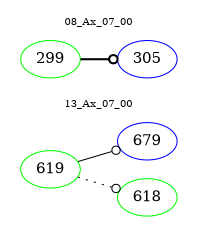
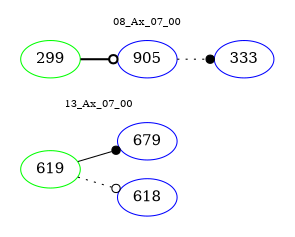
node "305": label "305" -> "905"
node "333": added
edge "619" -> "679": arrowhead odot -> dot
node "618": color green -> blue
